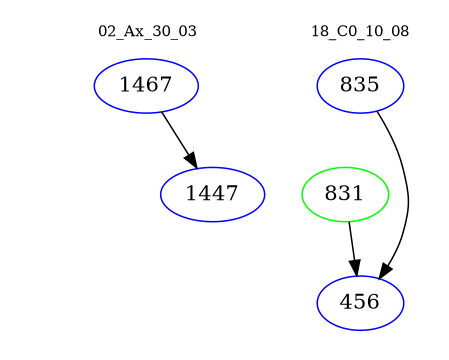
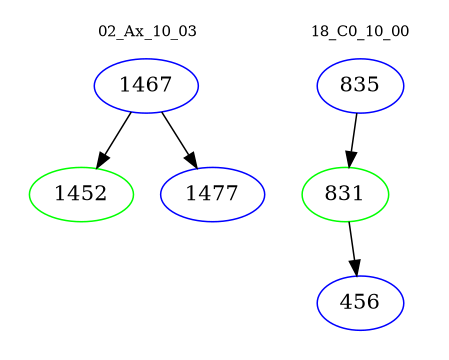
cluster "02_Ax_30_03": label "02_Ax_30_03" -> "02_Ax_10_03"
cluster "18_C0_10_08": label "18_C0_10_08" -> "18_C0_10_00"
edge "835" -> "456": now "835" -> "831"
node "1452": added
node "1447": label "1447" -> "1477"
